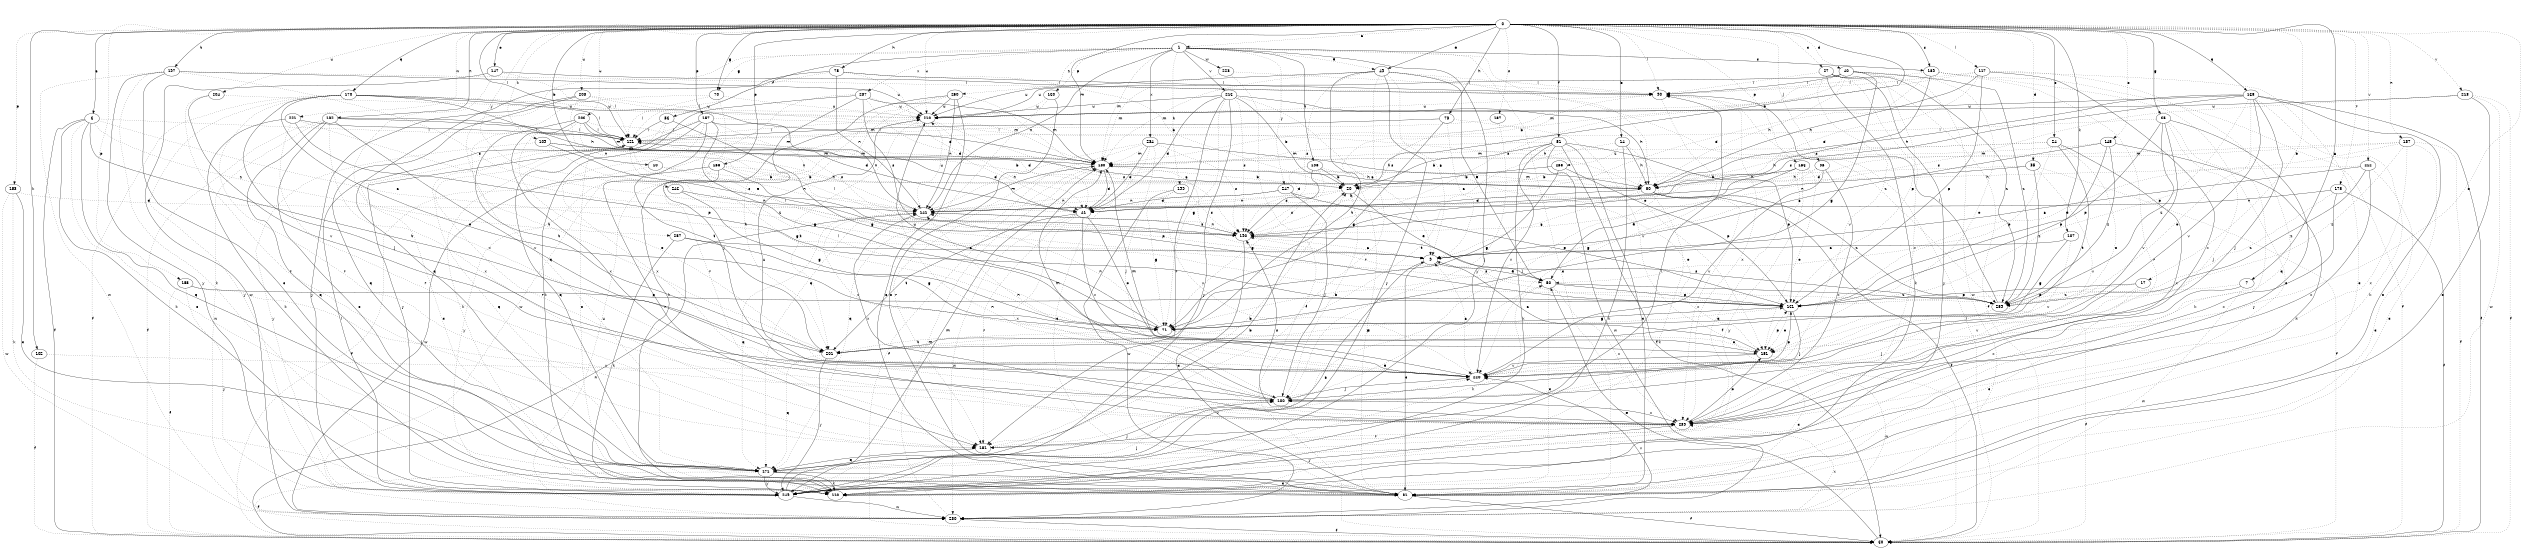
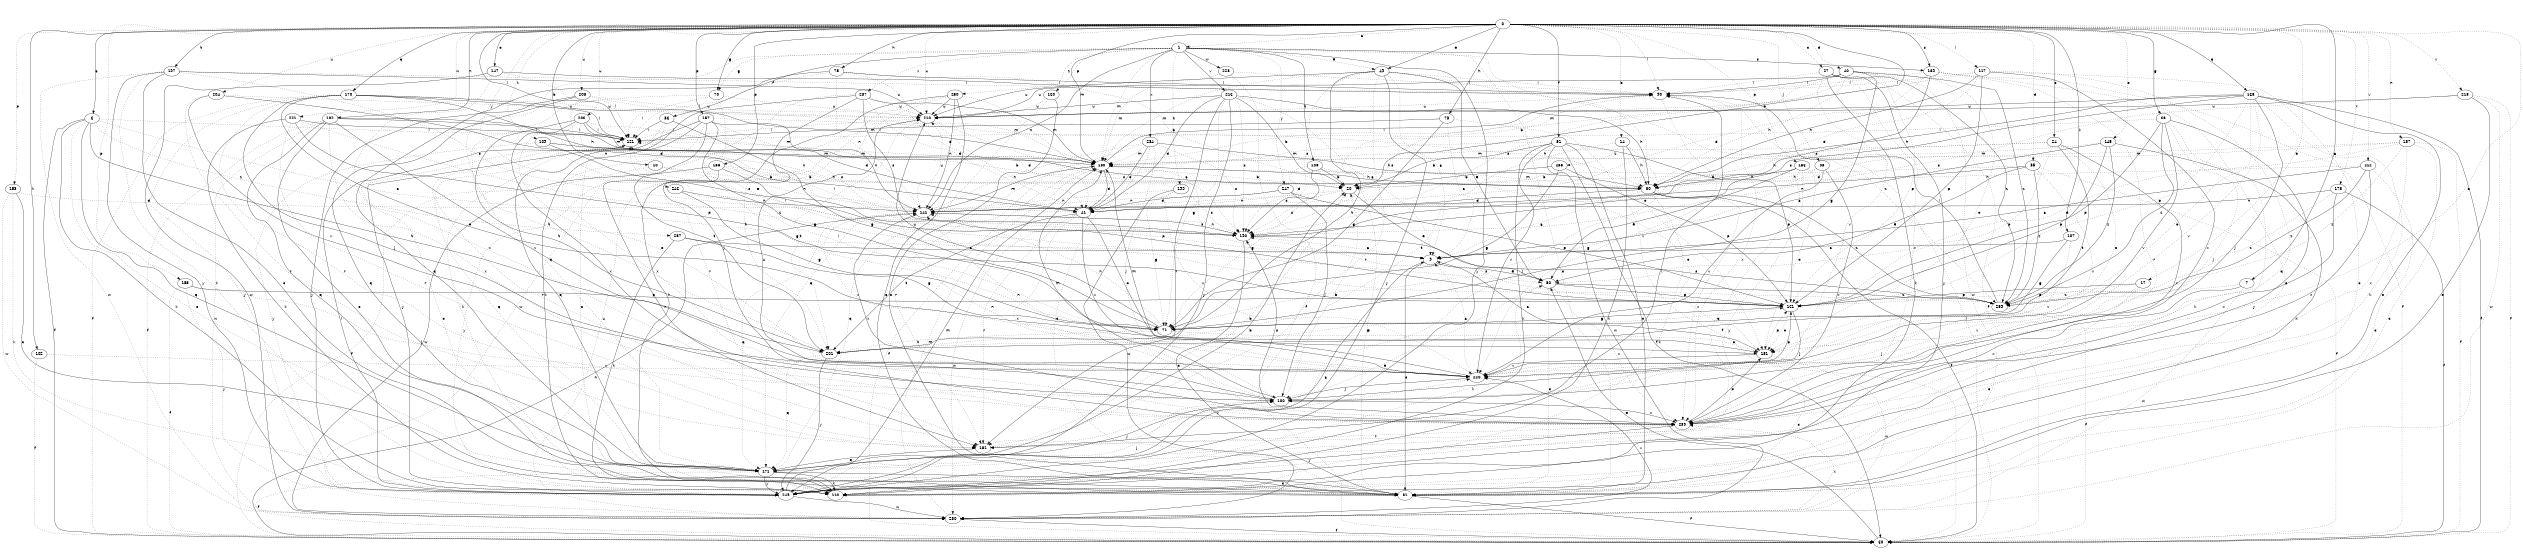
edge "0" -> "14": style solid -> dotted
node "187": removed
edge "130" -> "90": added, label "i"
edge "75" -> "141": style solid -> dotted
edge "121" -> "41": now "204" -> "41"
edge "35" -> "50": added, label "e"
edge "168" -> "220": style solid -> dotted
